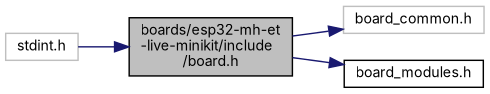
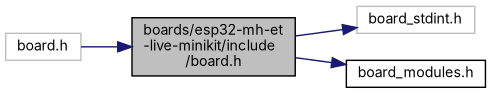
node "board_common.h": label "board_common.h" -> "board_stdint.h"
node "stdint.h": label "stdint.h" -> "board.h"
